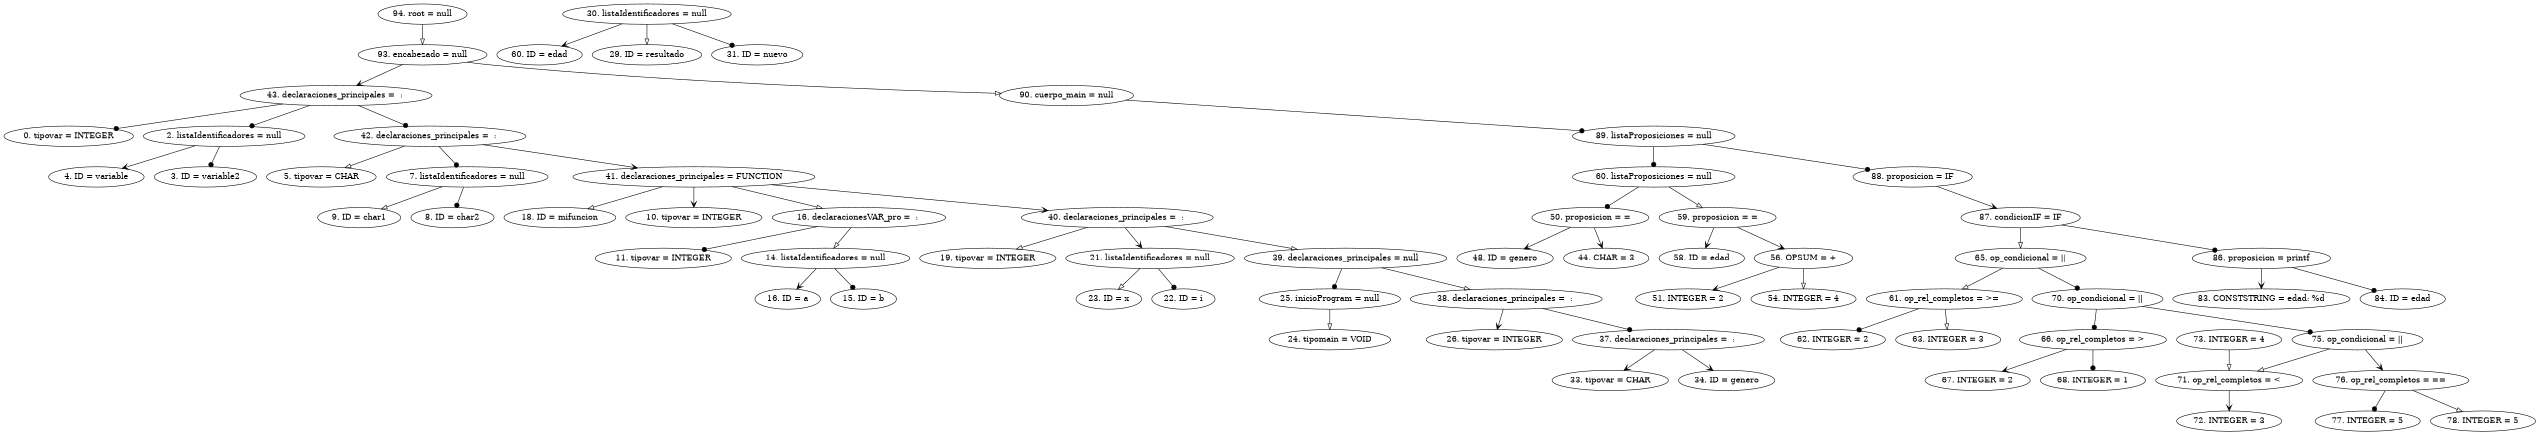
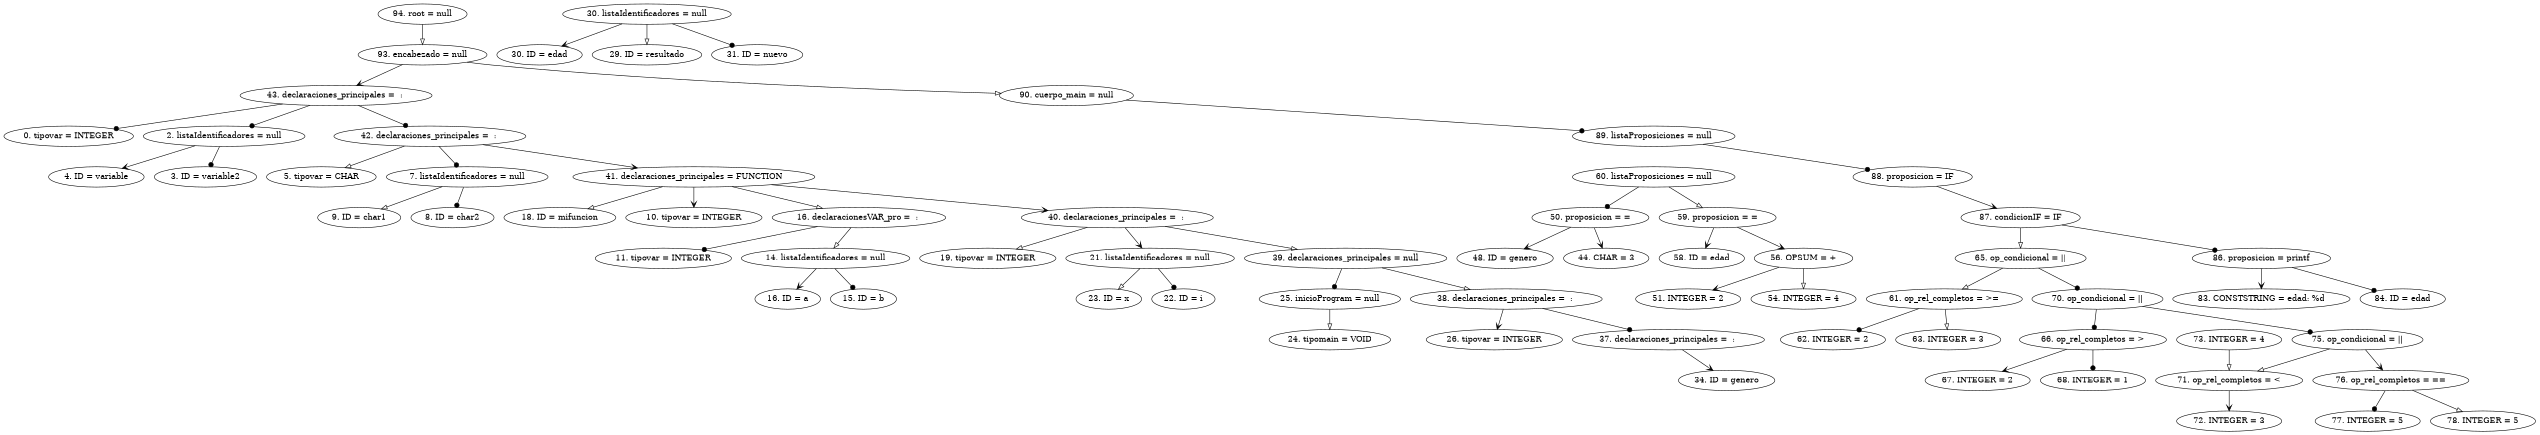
node "60. ID = edad": label "60. ID = edad" -> "30. ID = edad"
edge "89. listaProposiciones = null" -> "60. listaProposiciones = null": removed
node "33. tipovar = CHAR": removed
